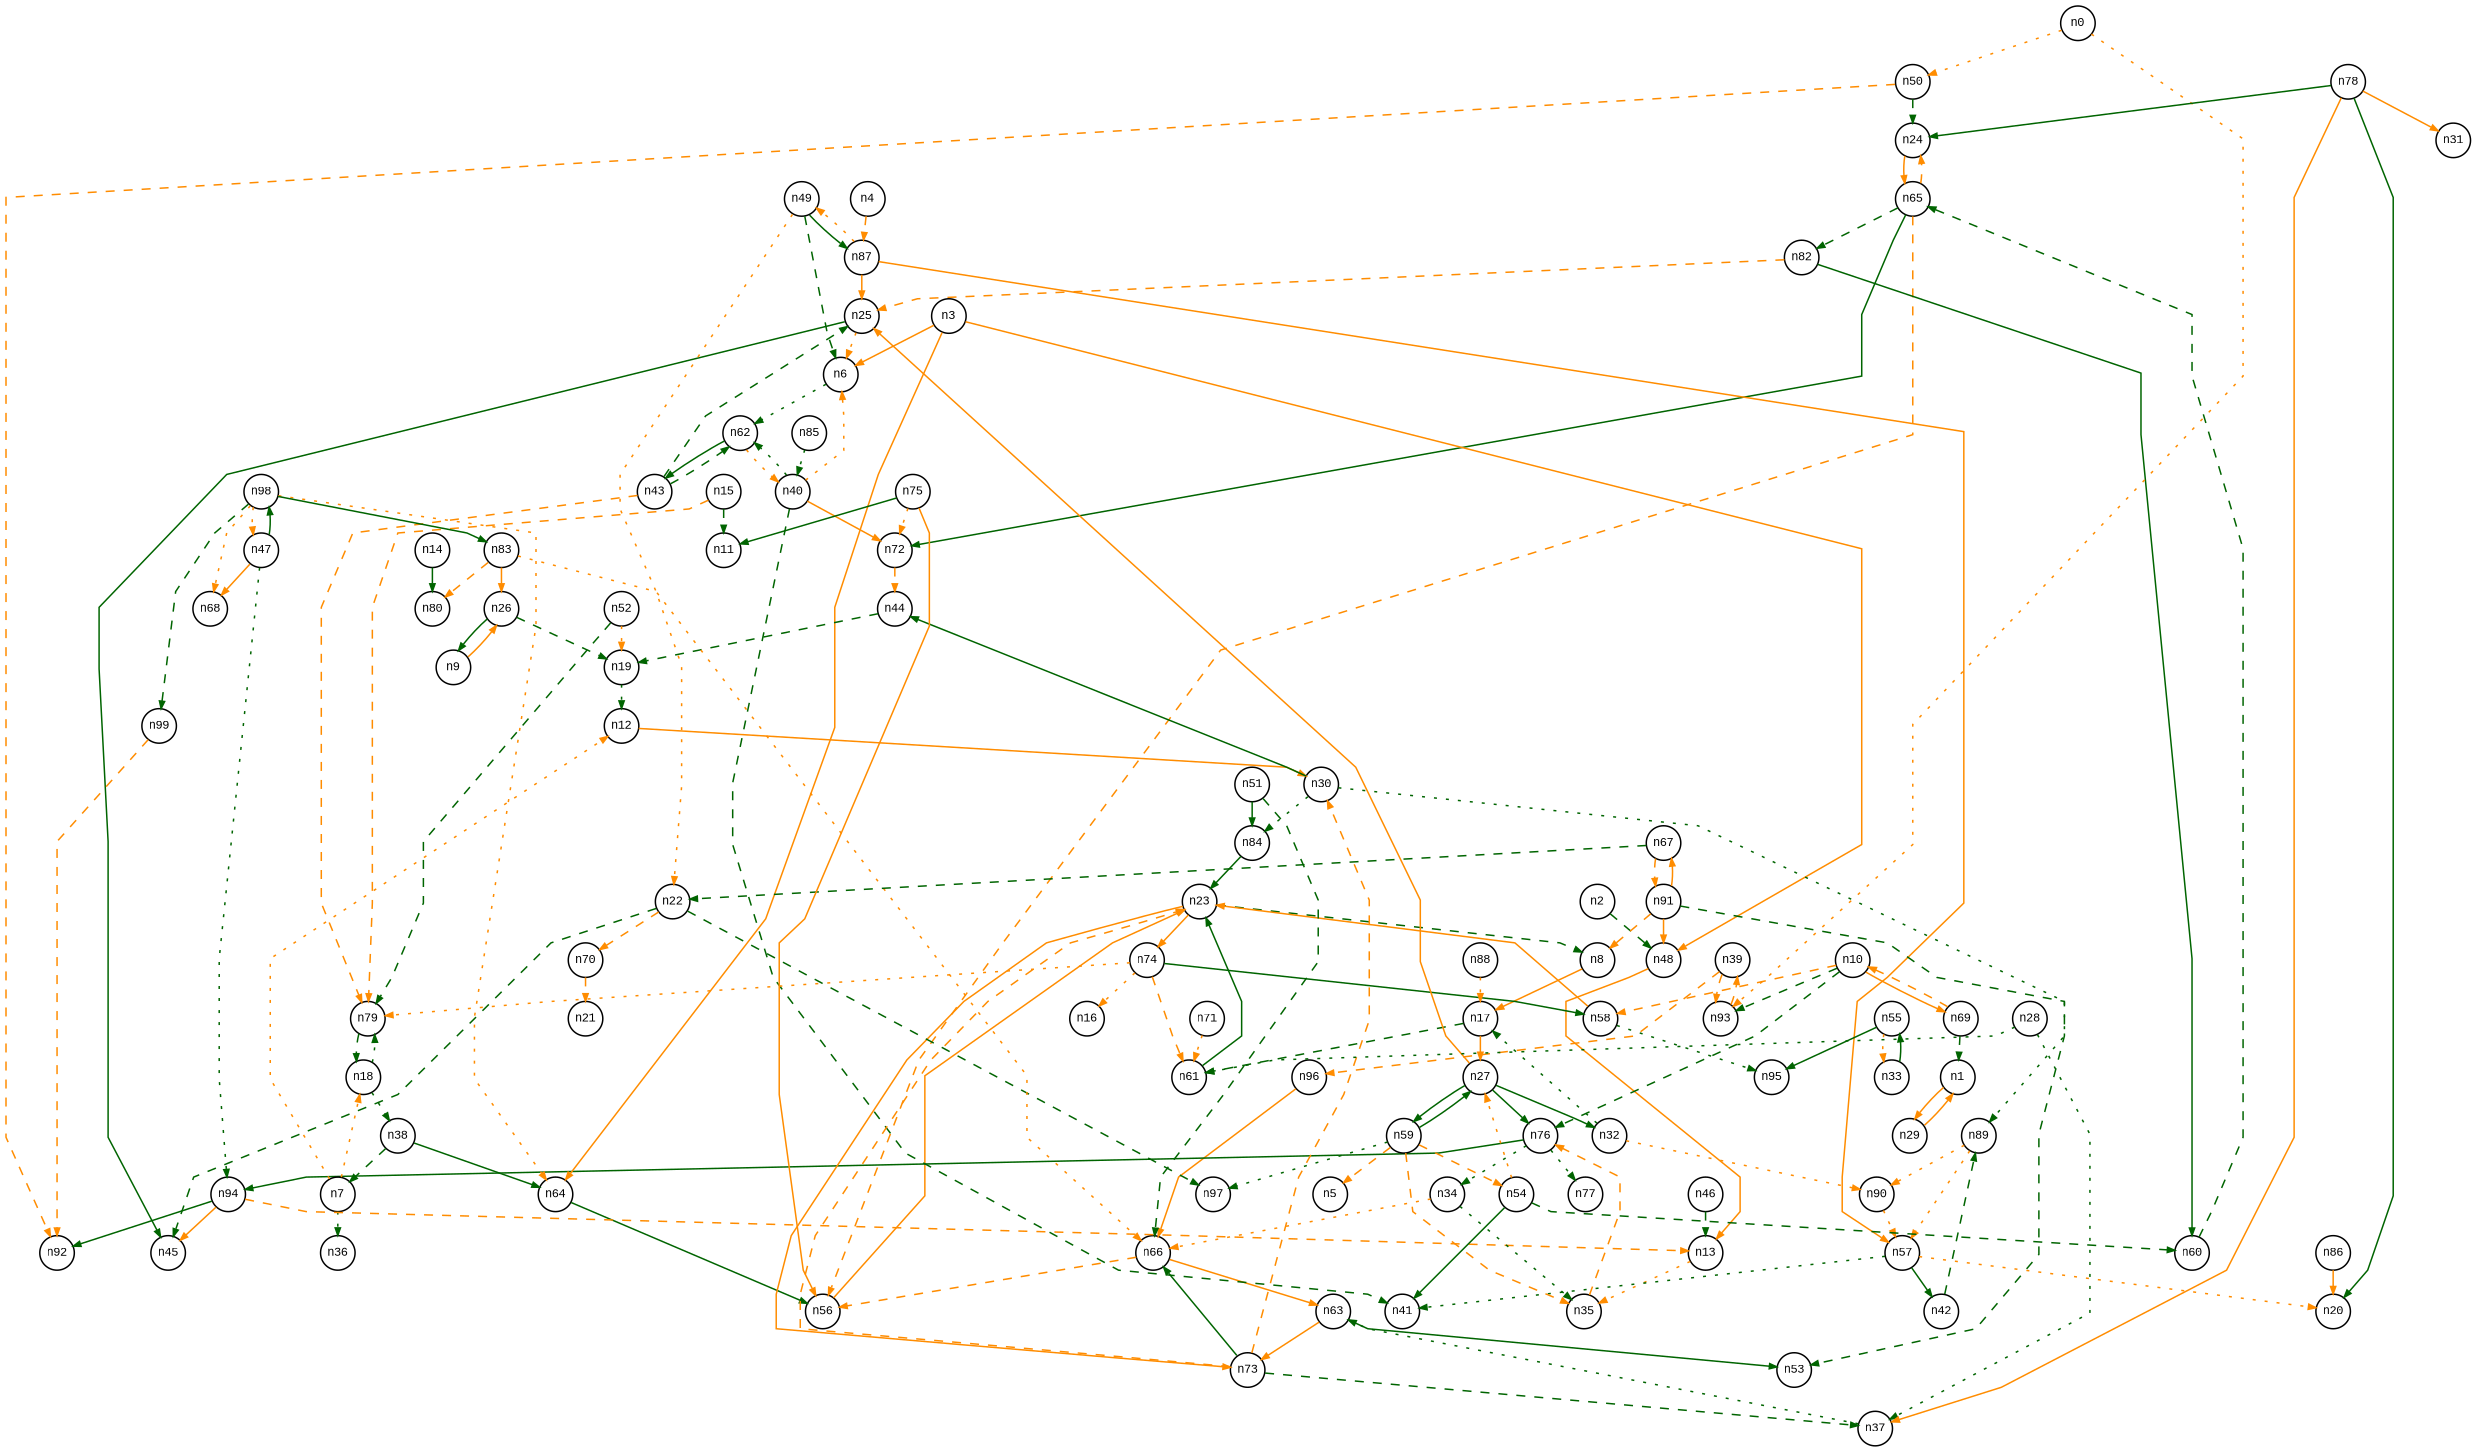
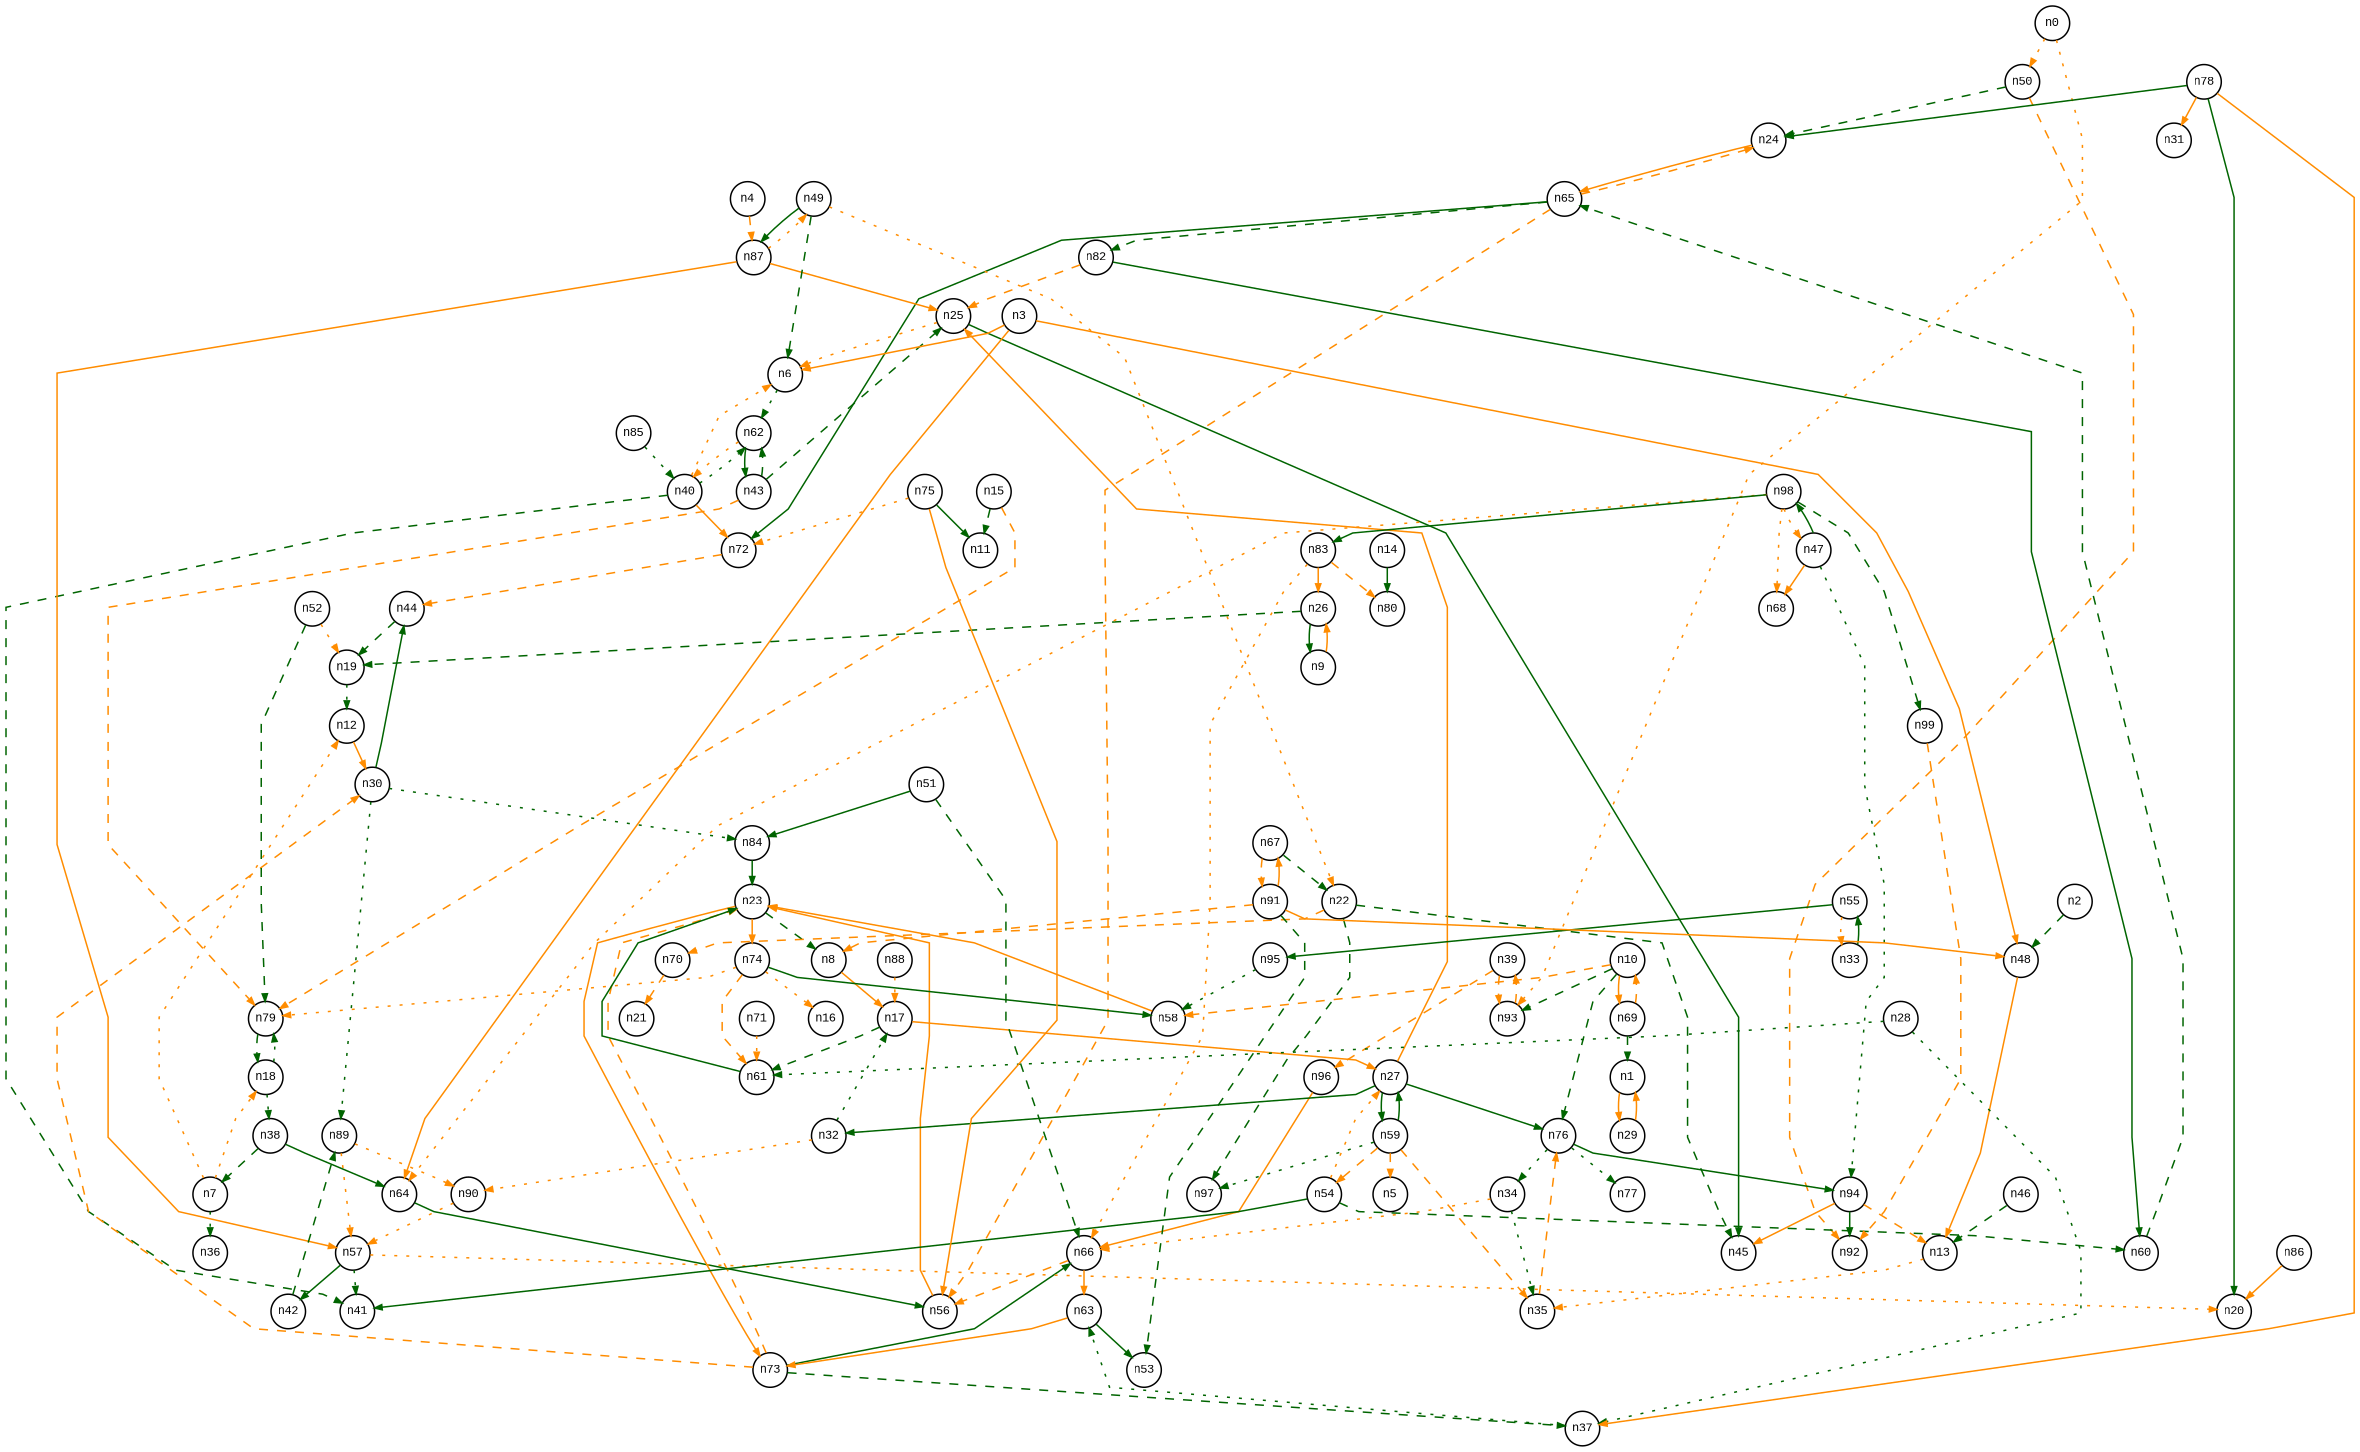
edge "n58" -> "n95": reversed
